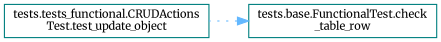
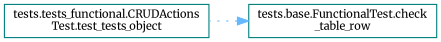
node "tests.tests_functional.CRUDActions Test.test_update_object": label "tests.tests_functional.CRUDActions Test.test_update_object" -> "tests.tests_functional.CRUDActions Test.test_tests_object"
